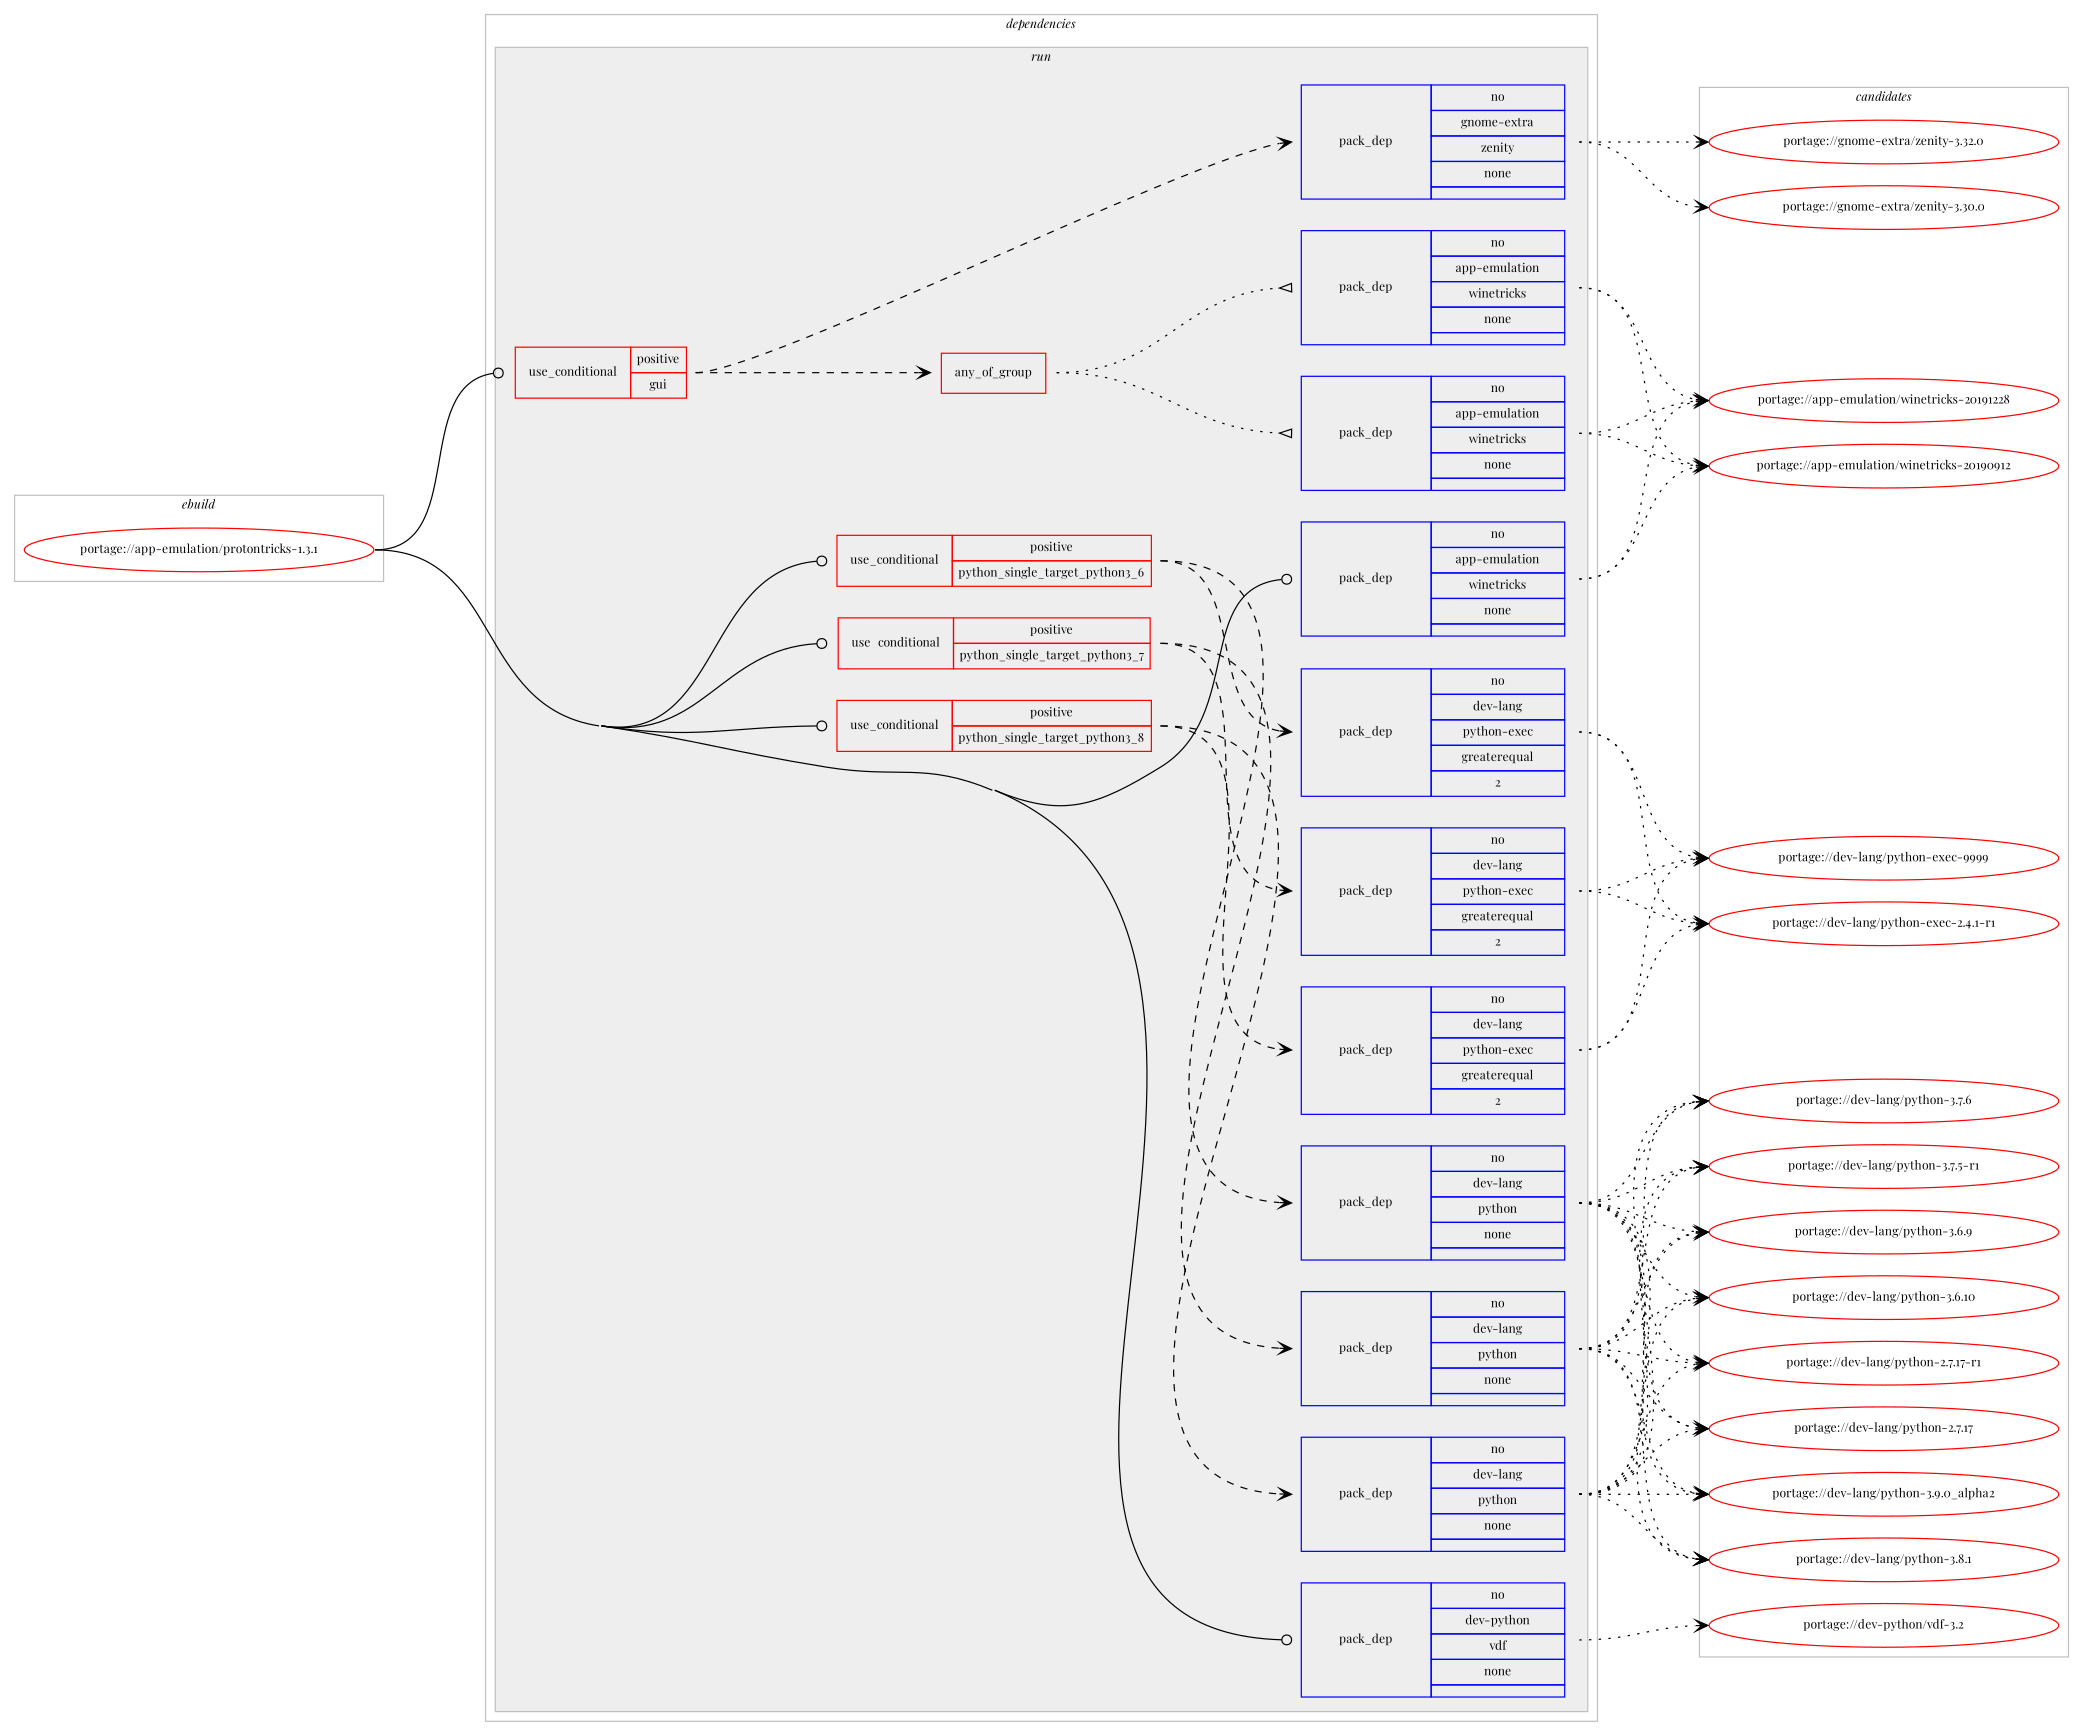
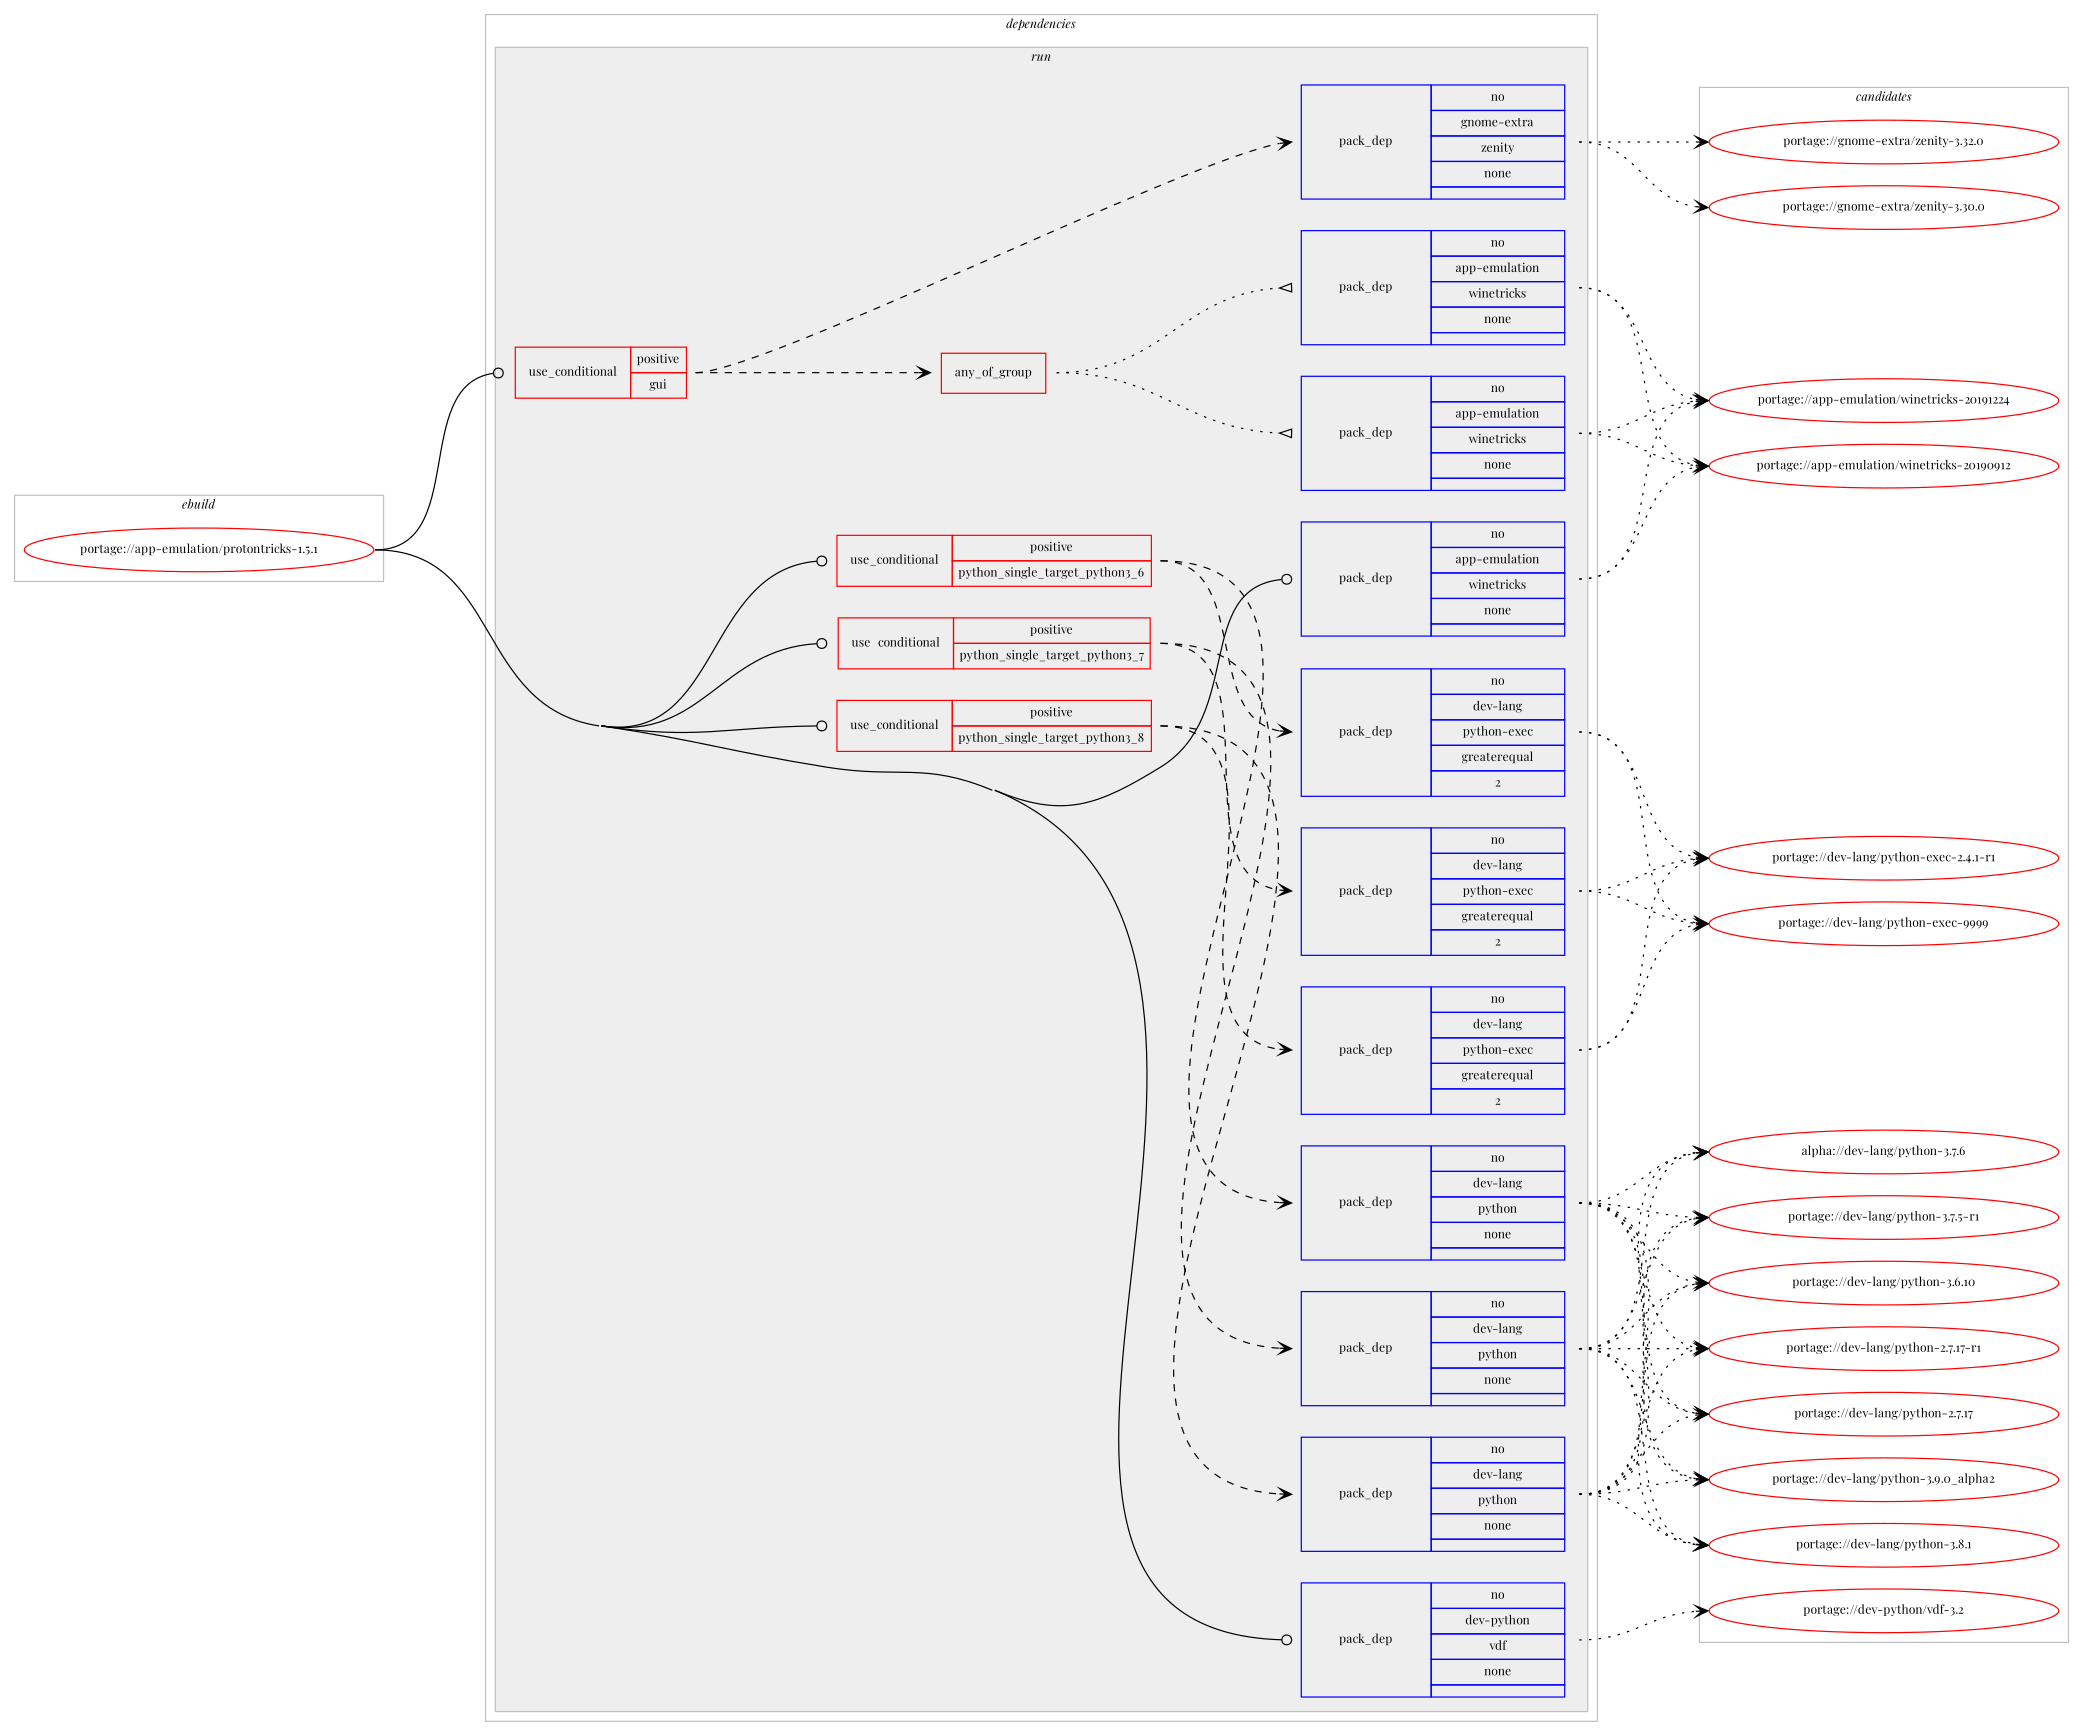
node "portage://app-emulation/winetricks-20191228": label "portage://app-emulation/winetricks-20191228" -> "portage://app-emulation/winetricks-20191224"
node "portage://app-emulation/protontricks-1.3.1": label "portage://app-emulation/protontricks-1.3.1" -> "portage://app-emulation/protontricks-1.5.1"
node "portage://dev-lang/python-3.7.6": label "portage://dev-lang/python-3.7.6" -> "alpha://dev-lang/python-3.7.6"
node "portage://dev-lang/python-3.6.9": removed
